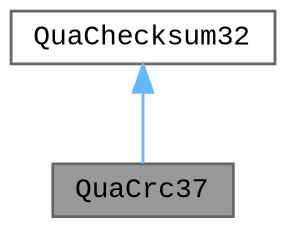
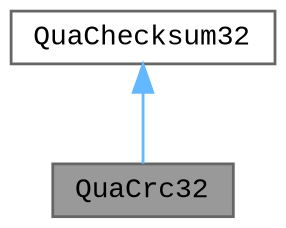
node "QuaCrc37": label "QuaCrc37" -> "QuaCrc32"
